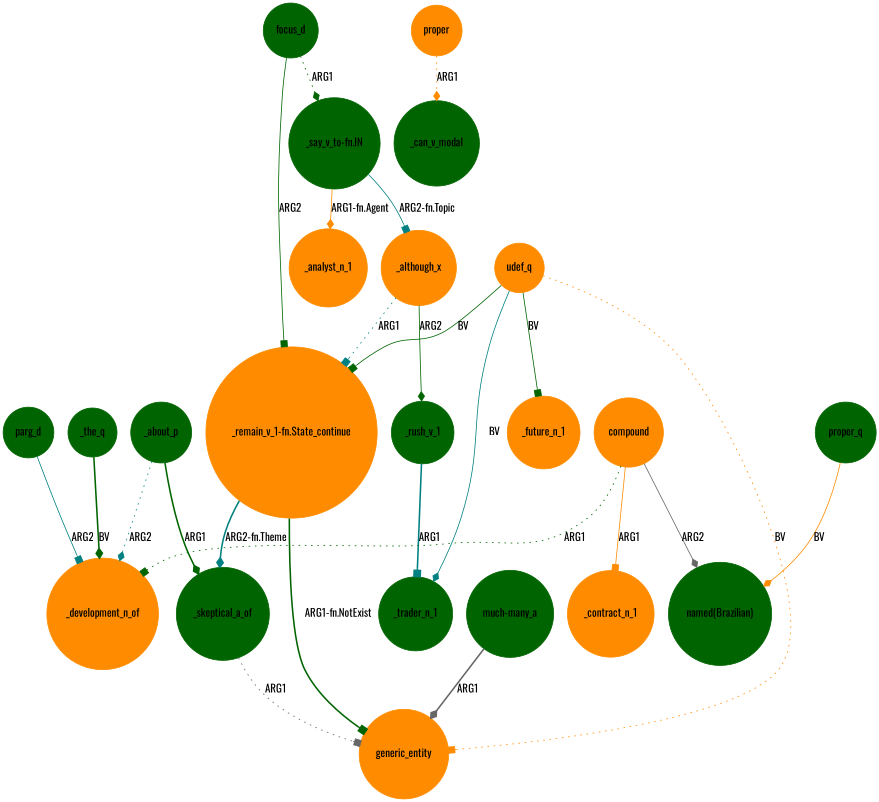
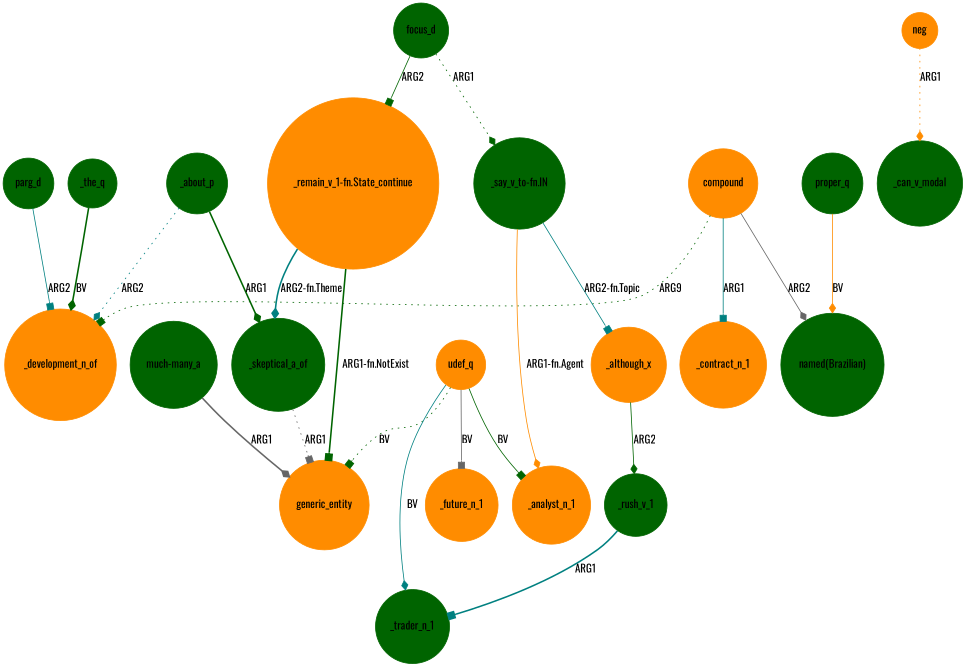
node "proper": label "proper" -> "neg"
edge "_although_x" -> "_remain_v_1-fn.State_continue": removed, label "ARG1"
edge "udef_q" -> "_remain_v_1-fn.State_continue": now "udef_q" -> "_analyst_n_1"
edge "udef_q" -> "_future_n_1": color darkgreen -> gray40
edge "compound" -> "_contract_n_1": color darkorange -> teal
edge "compound" -> "_development_n_of": label "ARG1" -> "ARG9"
edge "udef_q" -> "generic_entity": color darkorange -> darkgreen
